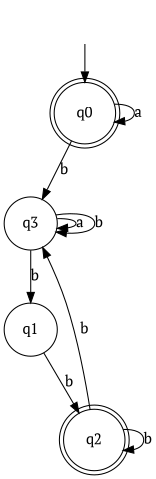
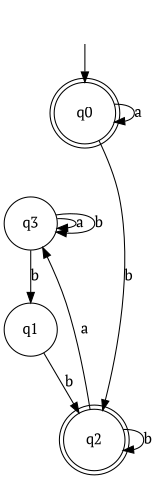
edge "q0" -> "q3": now "q0" -> "q2"
edge "q2" -> "q3": label "b" -> "a"
